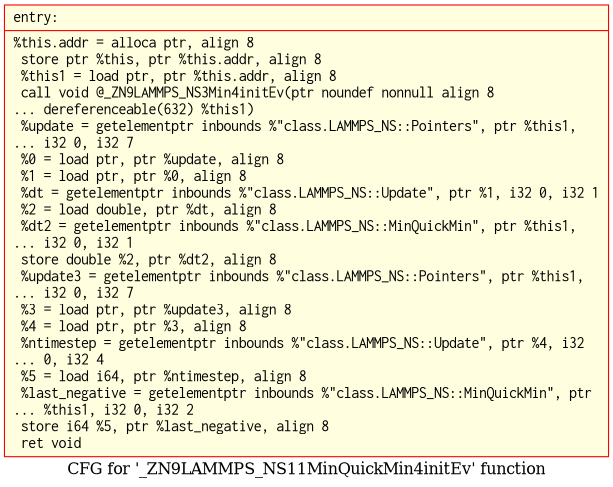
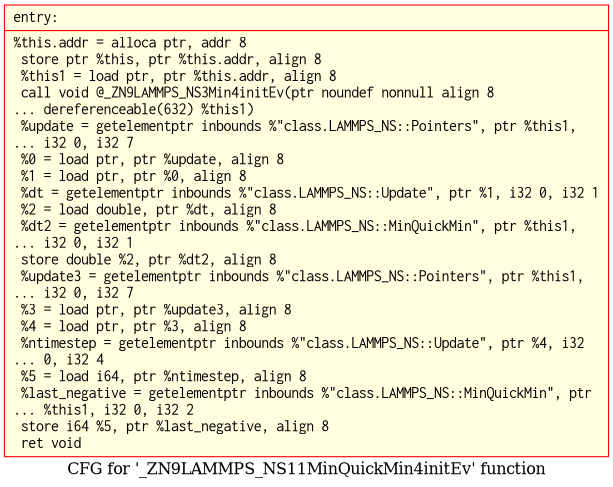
node "entry:": text "%this.addr = alloca ptr, align 8" -> "%this.addr = alloca ptr, addr 8"
